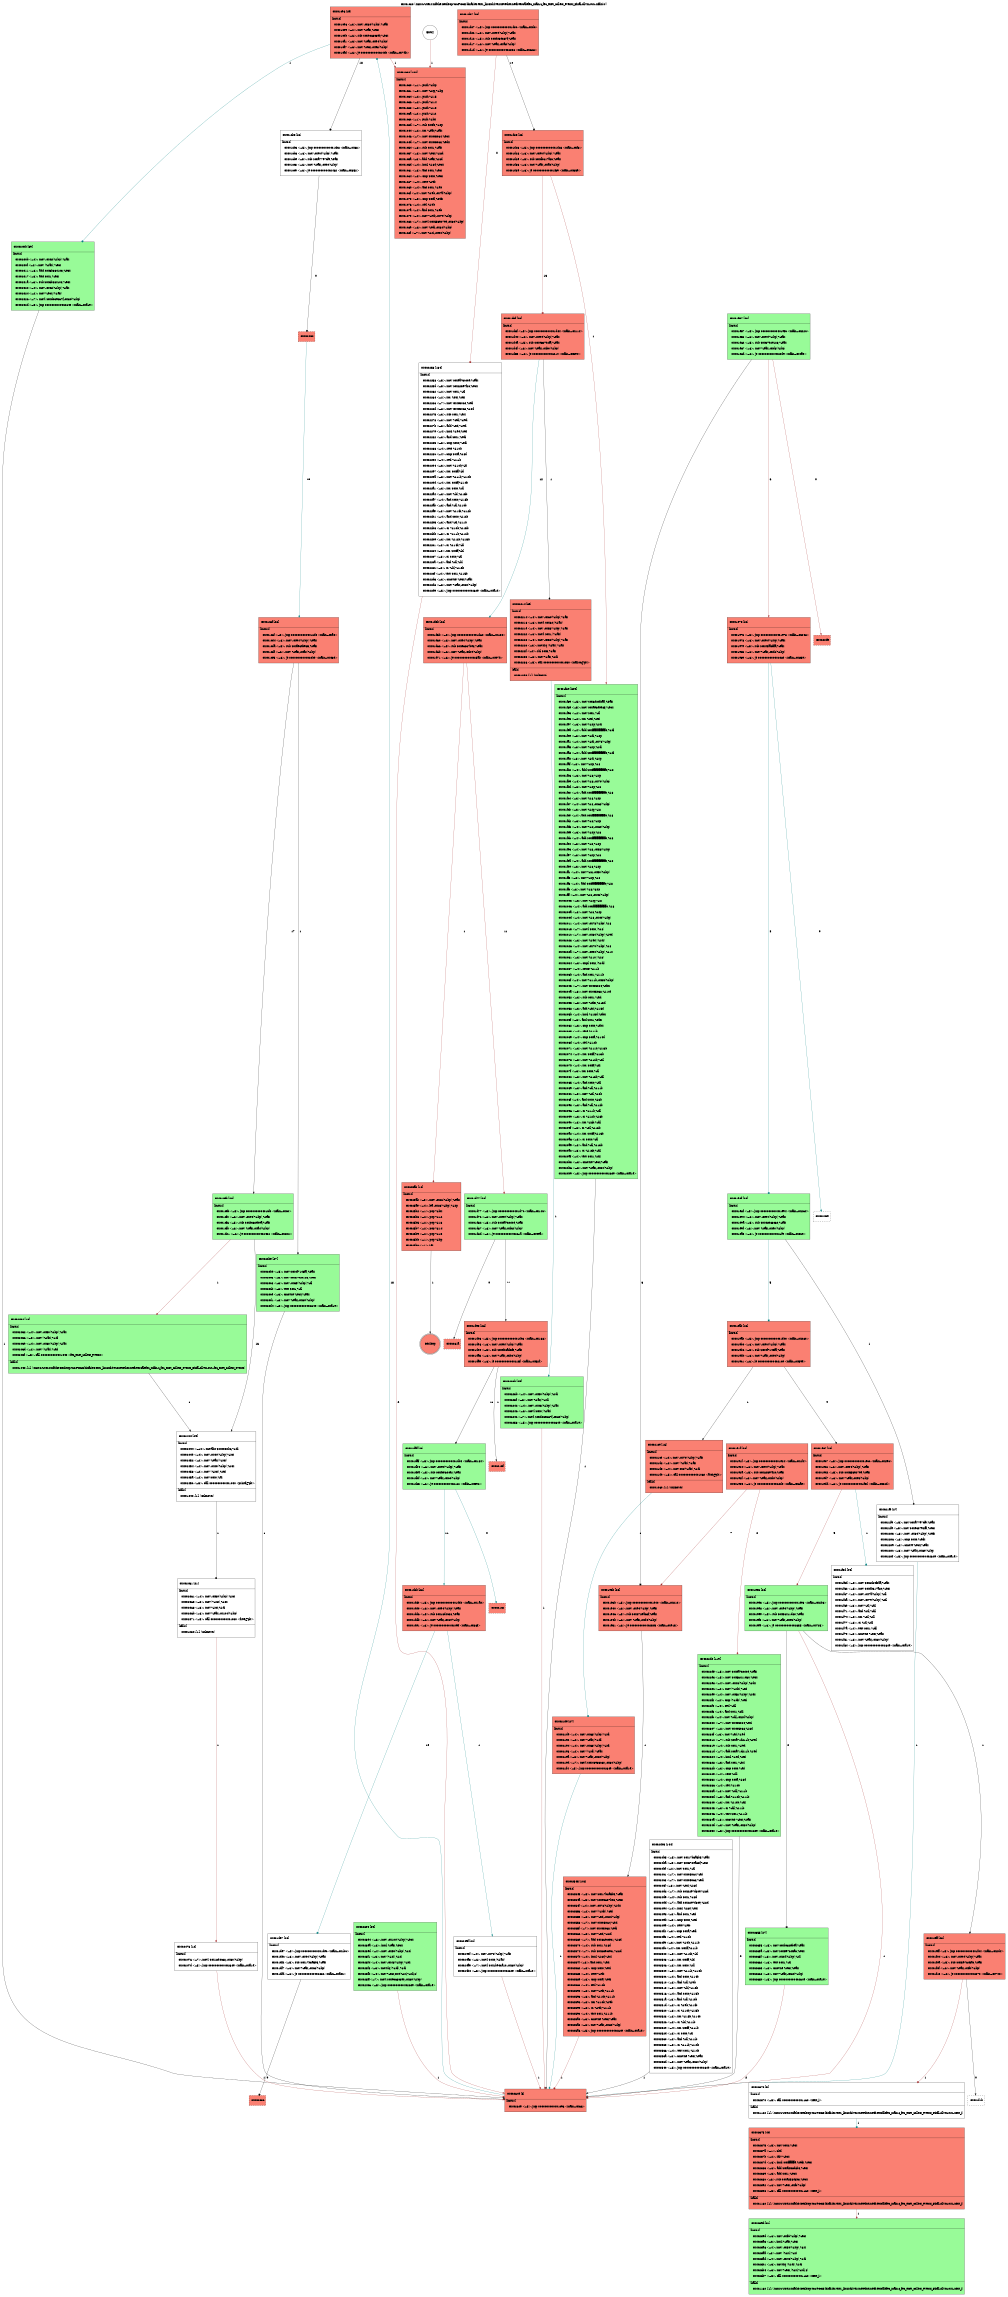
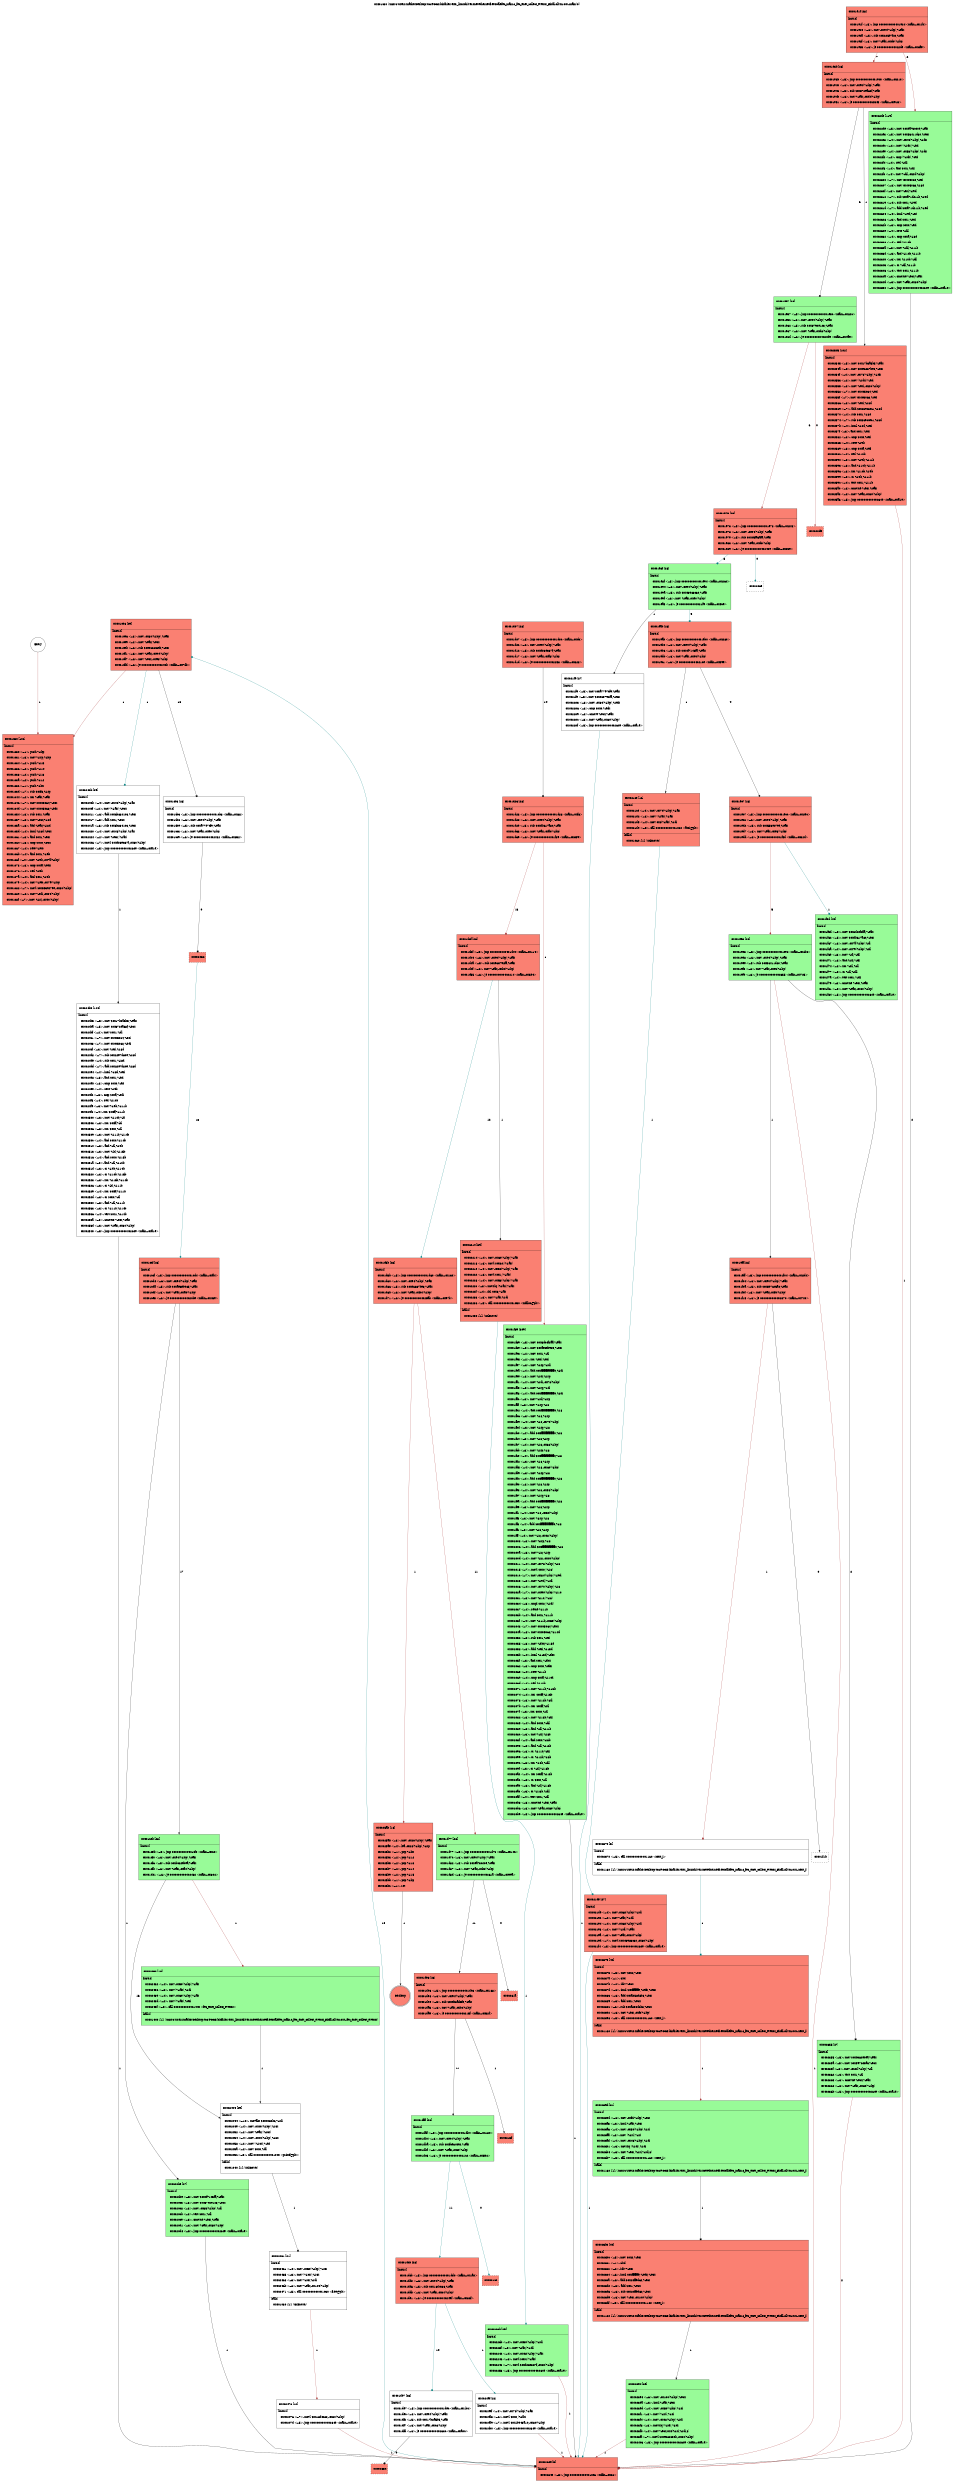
node "0x40240b [39]": fillcolor palegreen -> white
node "0x402258 [134]": removed
edge "0x401e57 [28]" -> "0x401e3b [28]": reversed
edge "0x40240b [39]" -> "0x40264e [5]": now "0x40240b [39]" -> "0x4024b5 [144]"
node "0x401f5d [44]": fillcolor white -> palegreen
node "0x4023bc [40]": added
